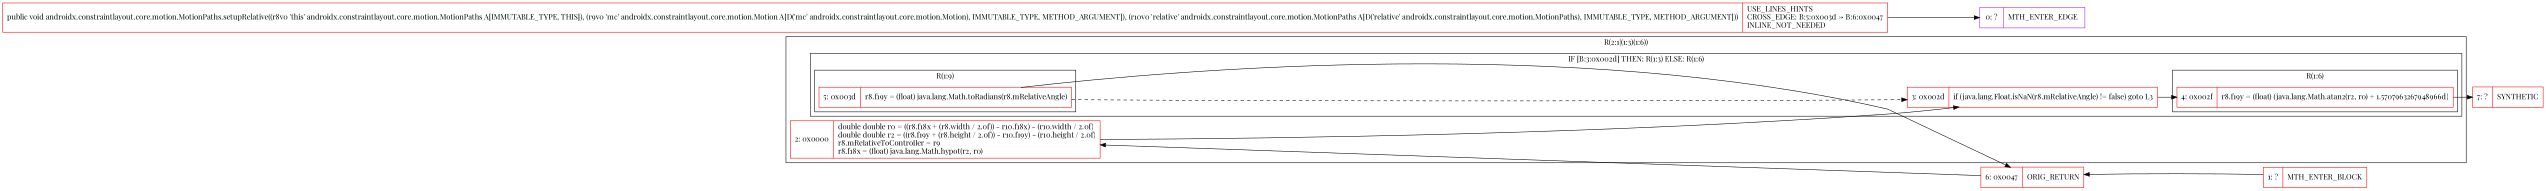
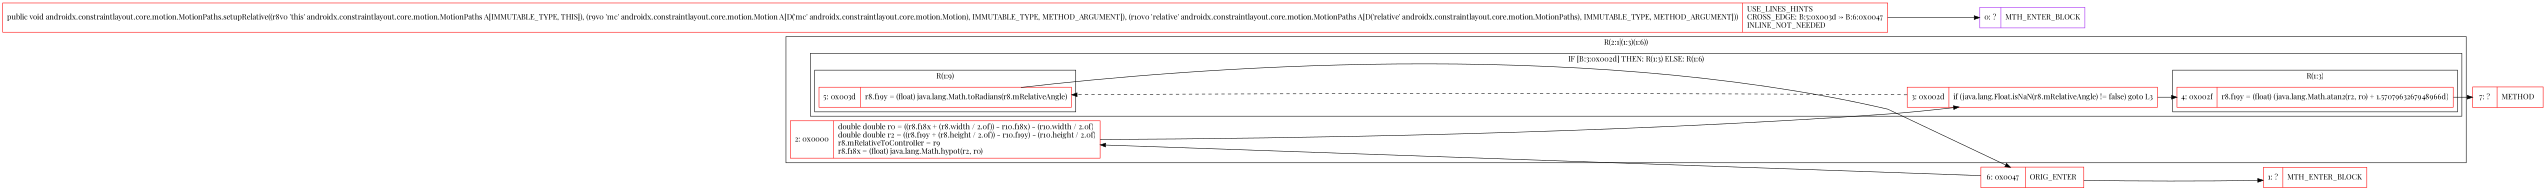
node "0: ?": text "MTH_ENTER_EDGE" -> "MTH_ENTER_BLOCK"
cluster "R(1:6)": label "R(1:6)" -> "R(1:3)"
node "7: ?": text "SYNTHETIC" -> "METHOD"
edge "5: 0x003d" -> "3: 0x002d": reversed
edge "1: ?" -> "6: 0x0047": reversed
node "6: 0x0047": text "ORIG_RETURN" -> "ORIG_ENTER"
